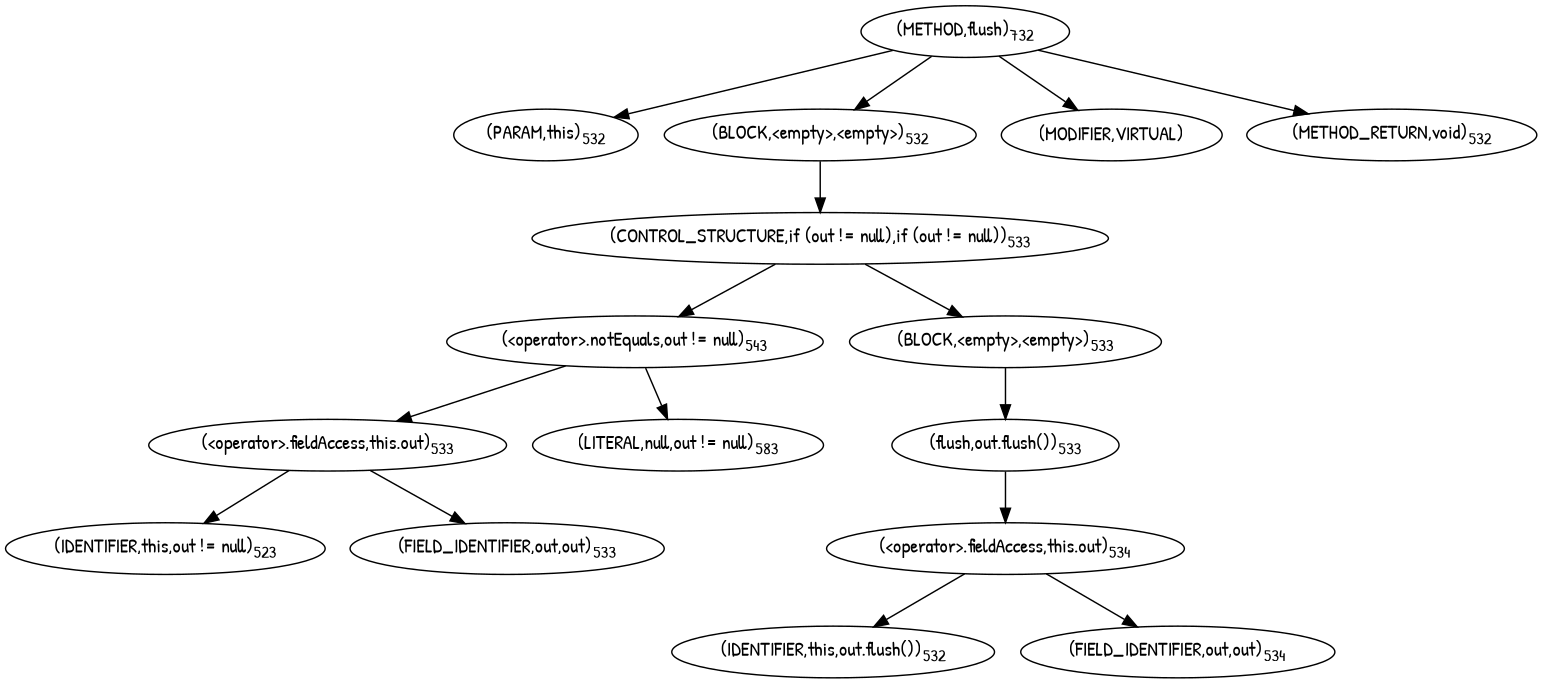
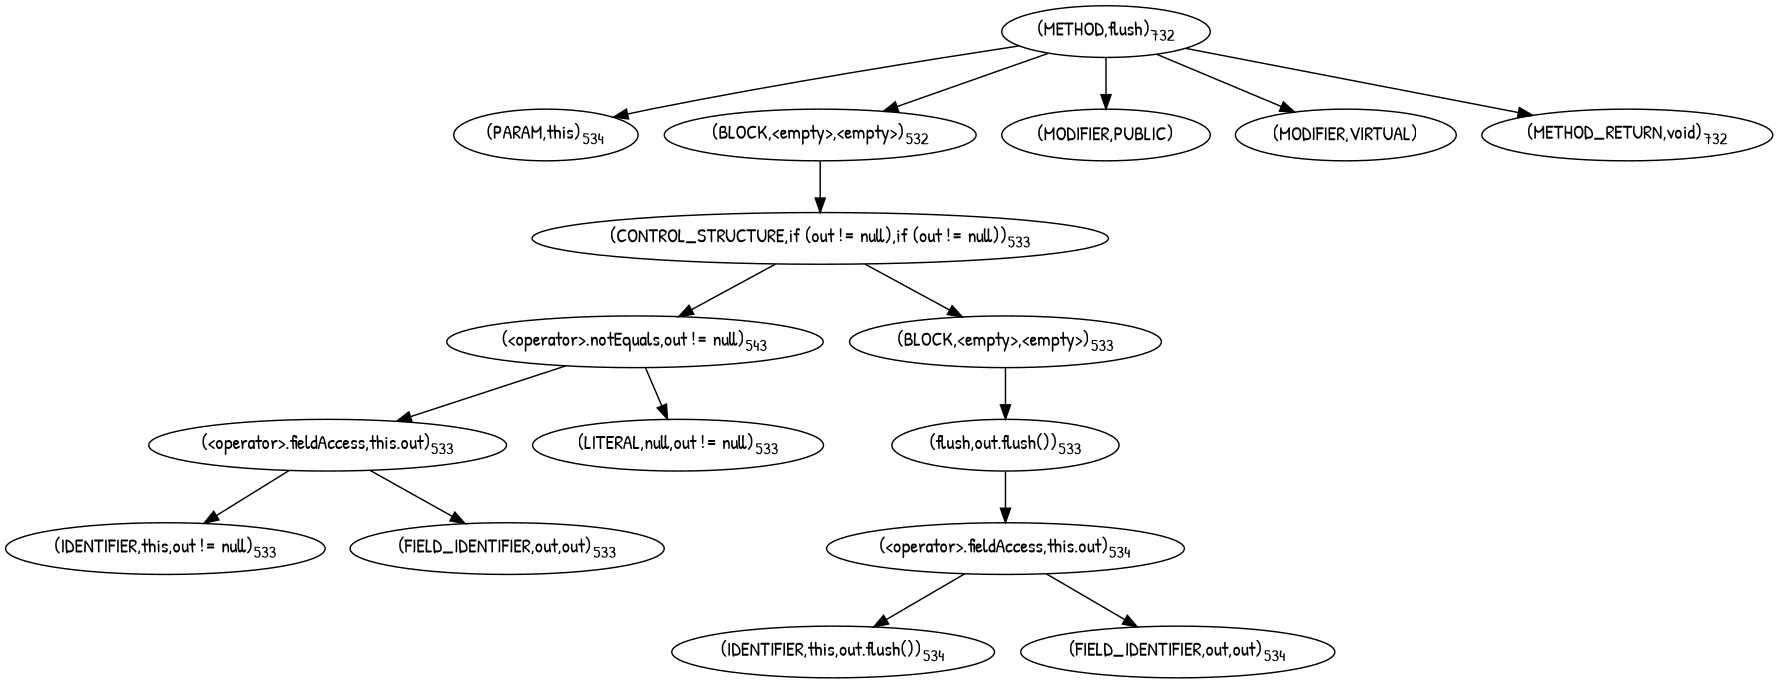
node "(PARAM,this)": text "532" -> "534"
node "(METHOD_RETURN,void)": text "532" -> "732"
node "(MODIFIER,PUBLIC)": added
node "(LITERAL,null,out != null)": text "583" -> "533"
node "(IDENTIFIER,this,out != null)": text "523" -> "533"
node "(IDENTIFIER,this,out.flush())": text "532" -> "534"
